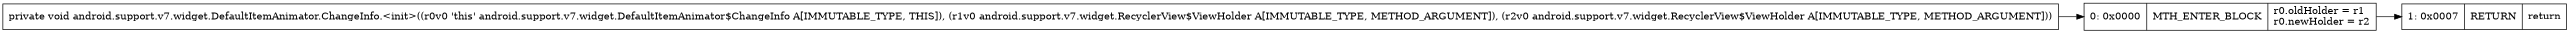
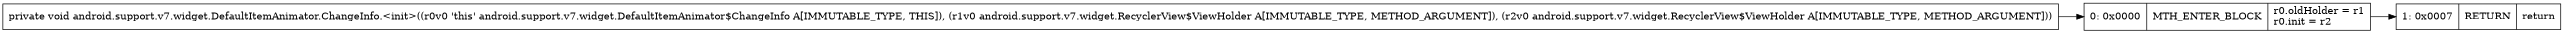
node "0: 0x0000": text "r0.newHolder = r2" -> "r0.init = r2"
